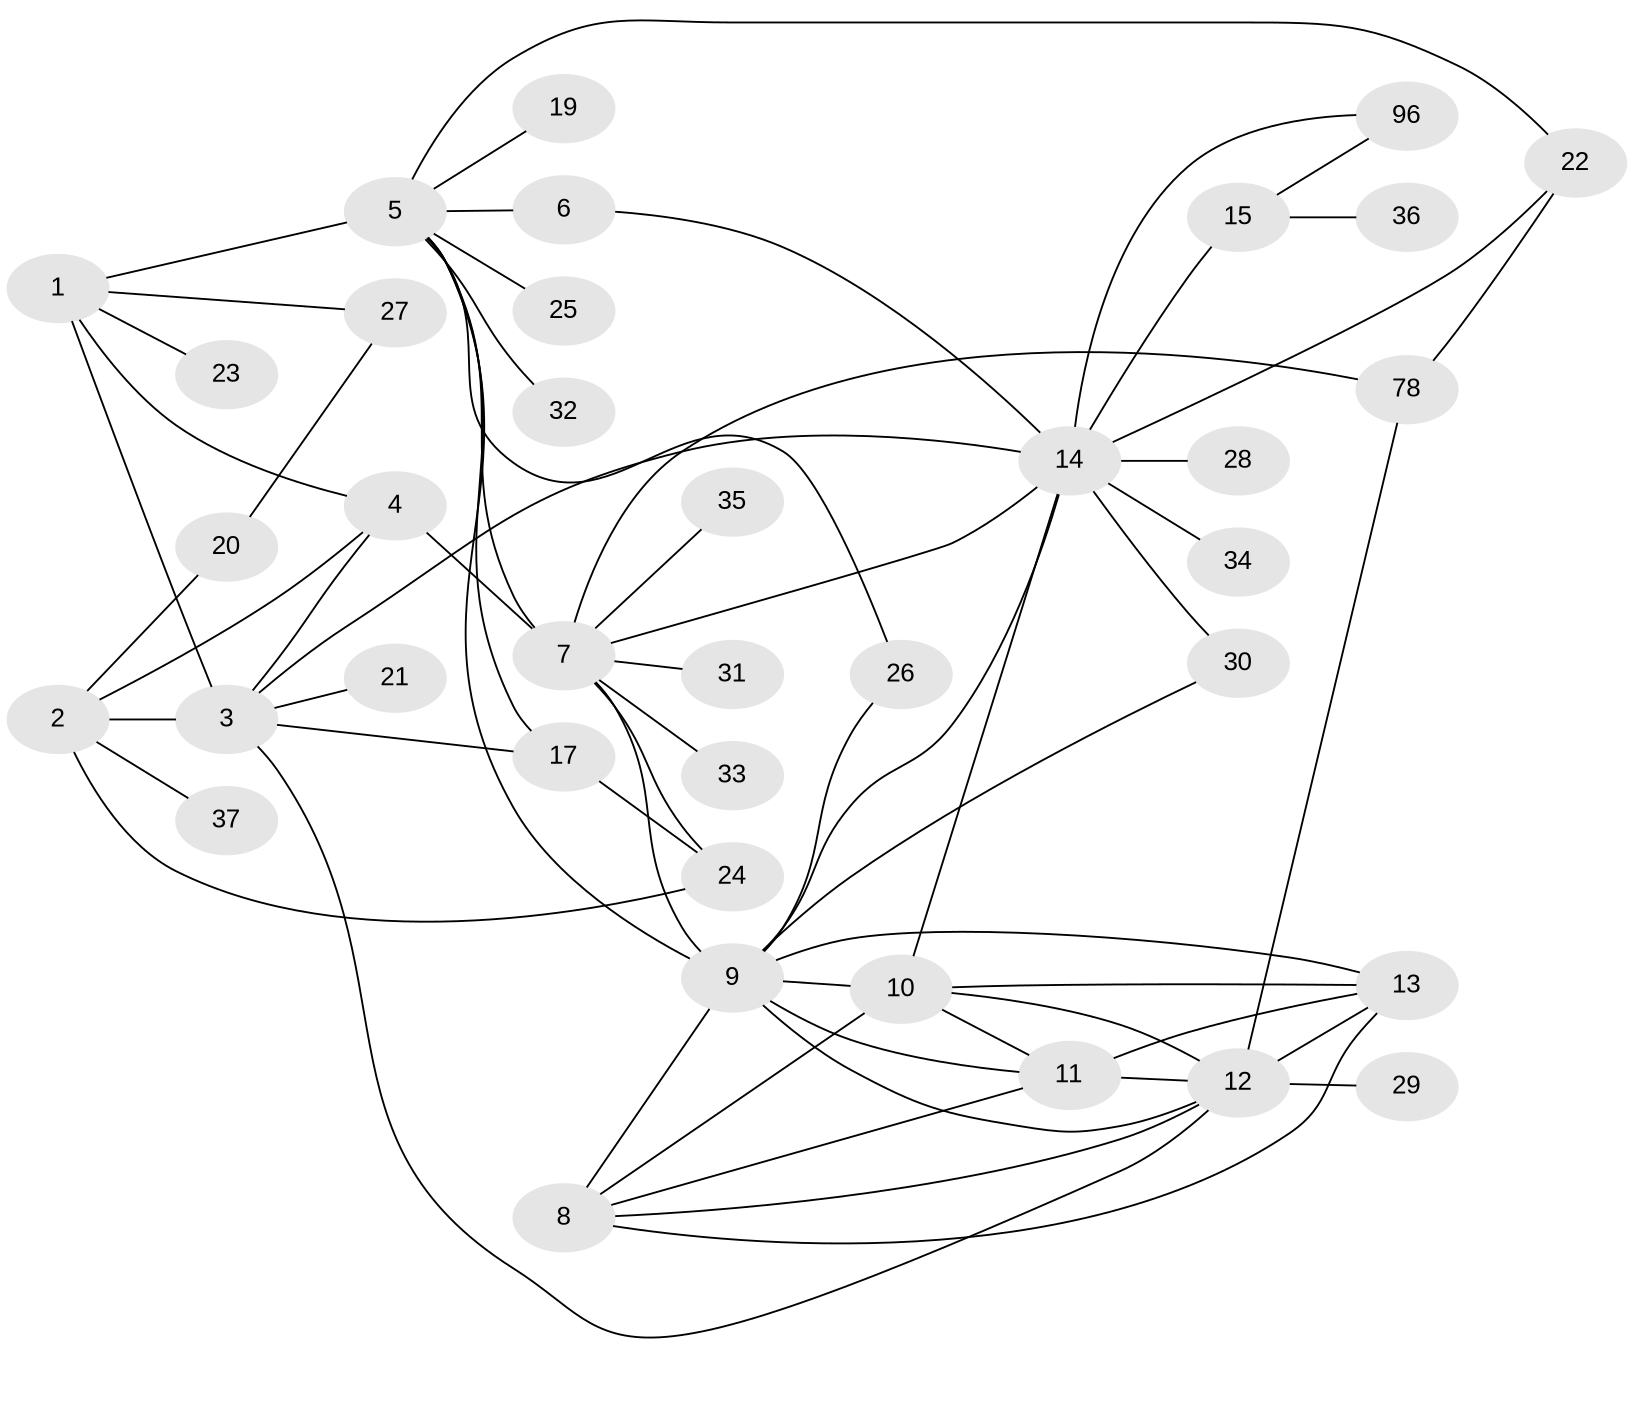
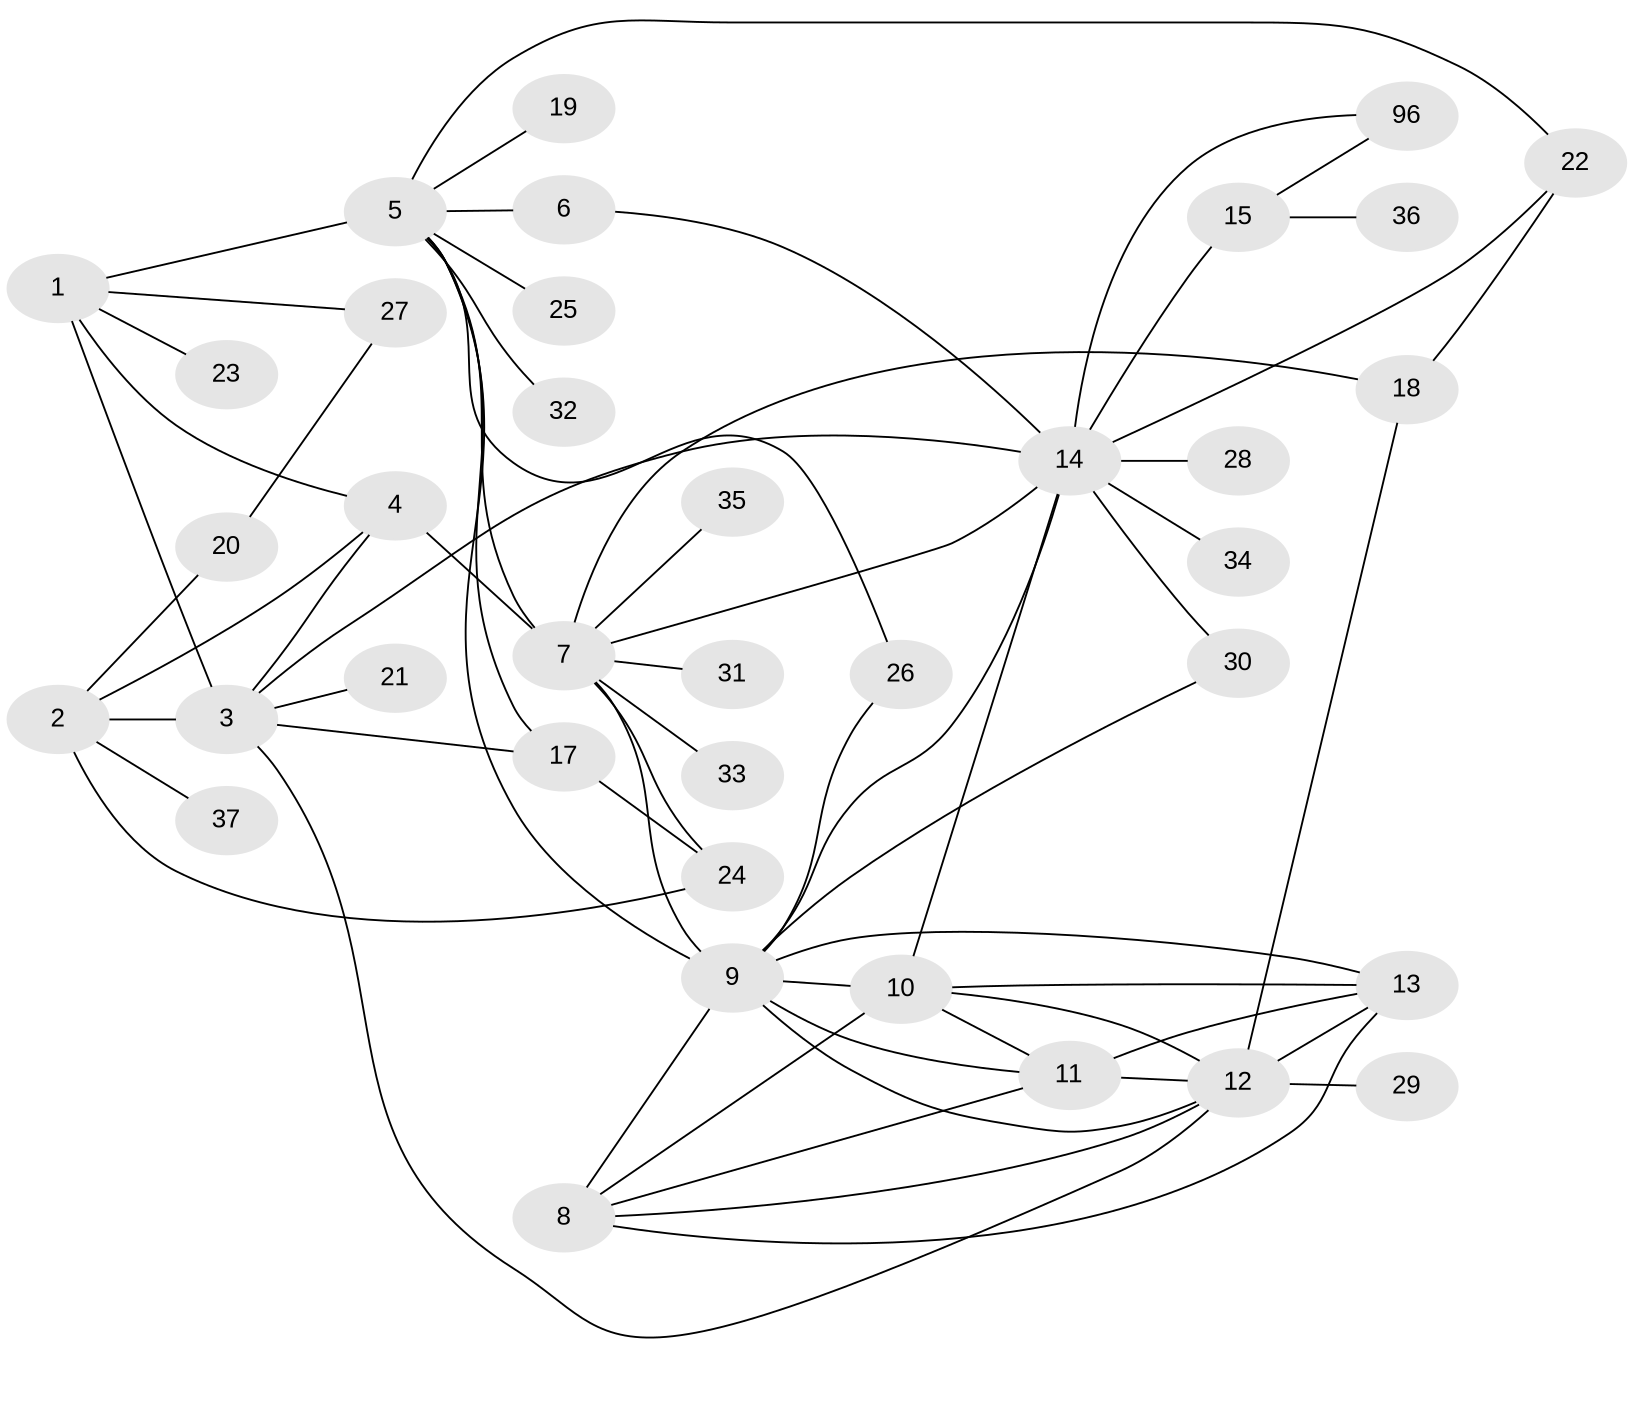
node "78": label "78" -> "18"
